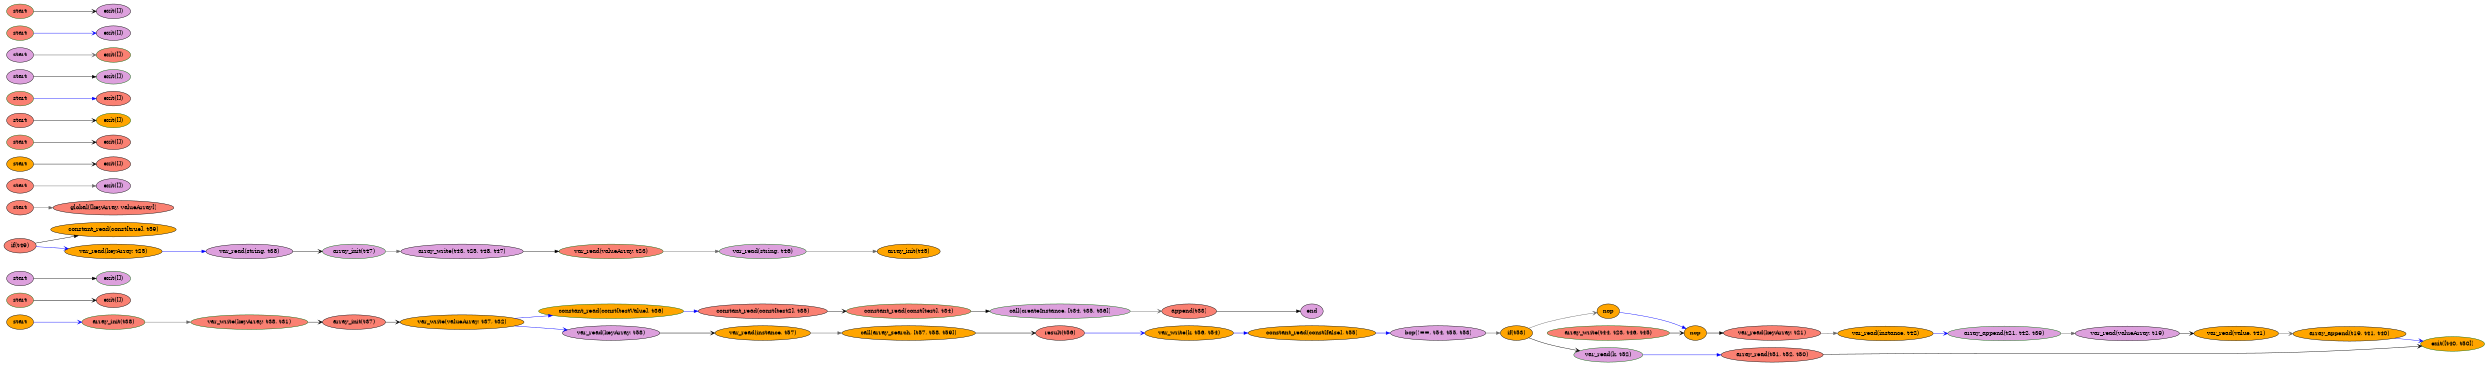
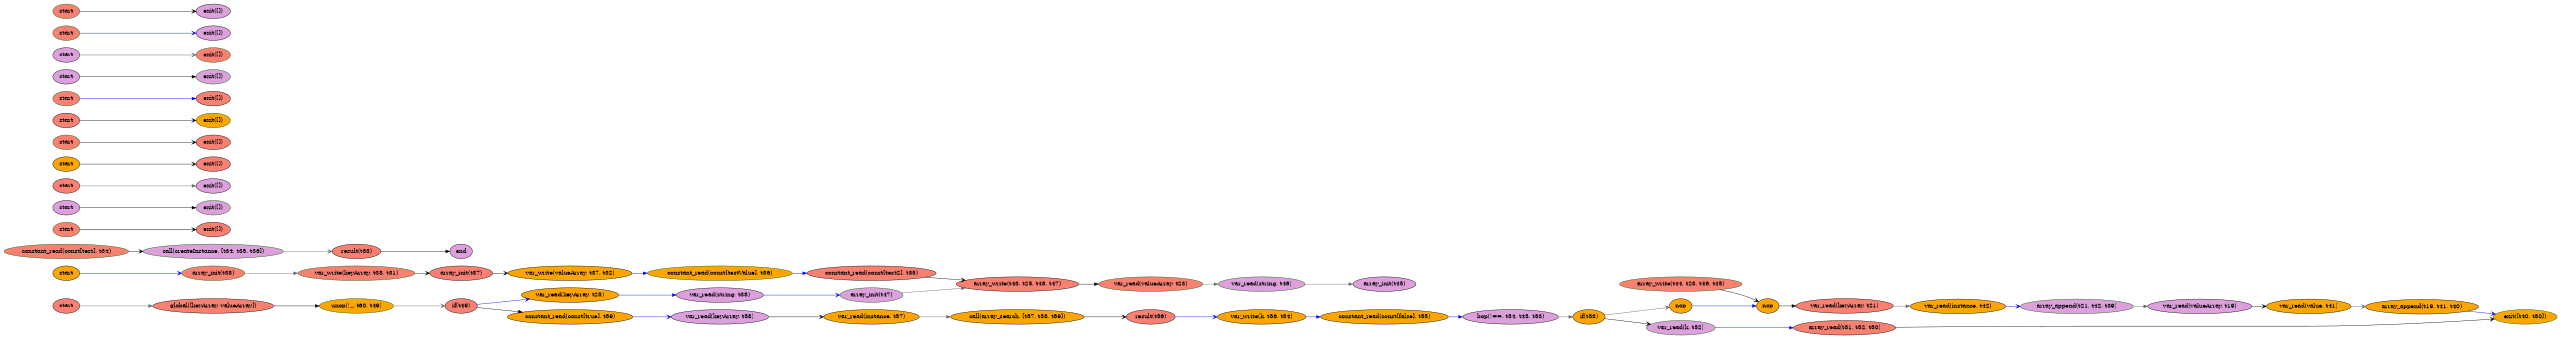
edge "var_read(string, t38)" -> "array_init(t47)": color black -> blue
node "array_write(t43, t25, t48, t47)": fillcolor plum -> salmon
node "array_init(t45)": fillcolor orange -> plum
node "unop(!_, t60, t49)": added
edge "constant_read(const[test2], t35)" -> "constant_read(const[test], t34)": now "constant_read(const[test2], t35)" -> "array_write(t43, t25, t48, t47)"
edge "constant_read(const[test], t34)" -> "call(createInstance, [t34, t35, t36])": arrowhead normal -> vee
node "append(t33)": label "append(t33)" -> "result(t33)"
edge "var_write(valueArray, t37, t32)" -> "var_read(keyArray, t58)": now "constant_read(const[true], t59)" -> "var_read(keyArray, t58)"
node "bop(!==, t54, t55, t53)": label "bop(!==, t54, t55, t53)" -> "bop(!==, t54, t45, t53)"
